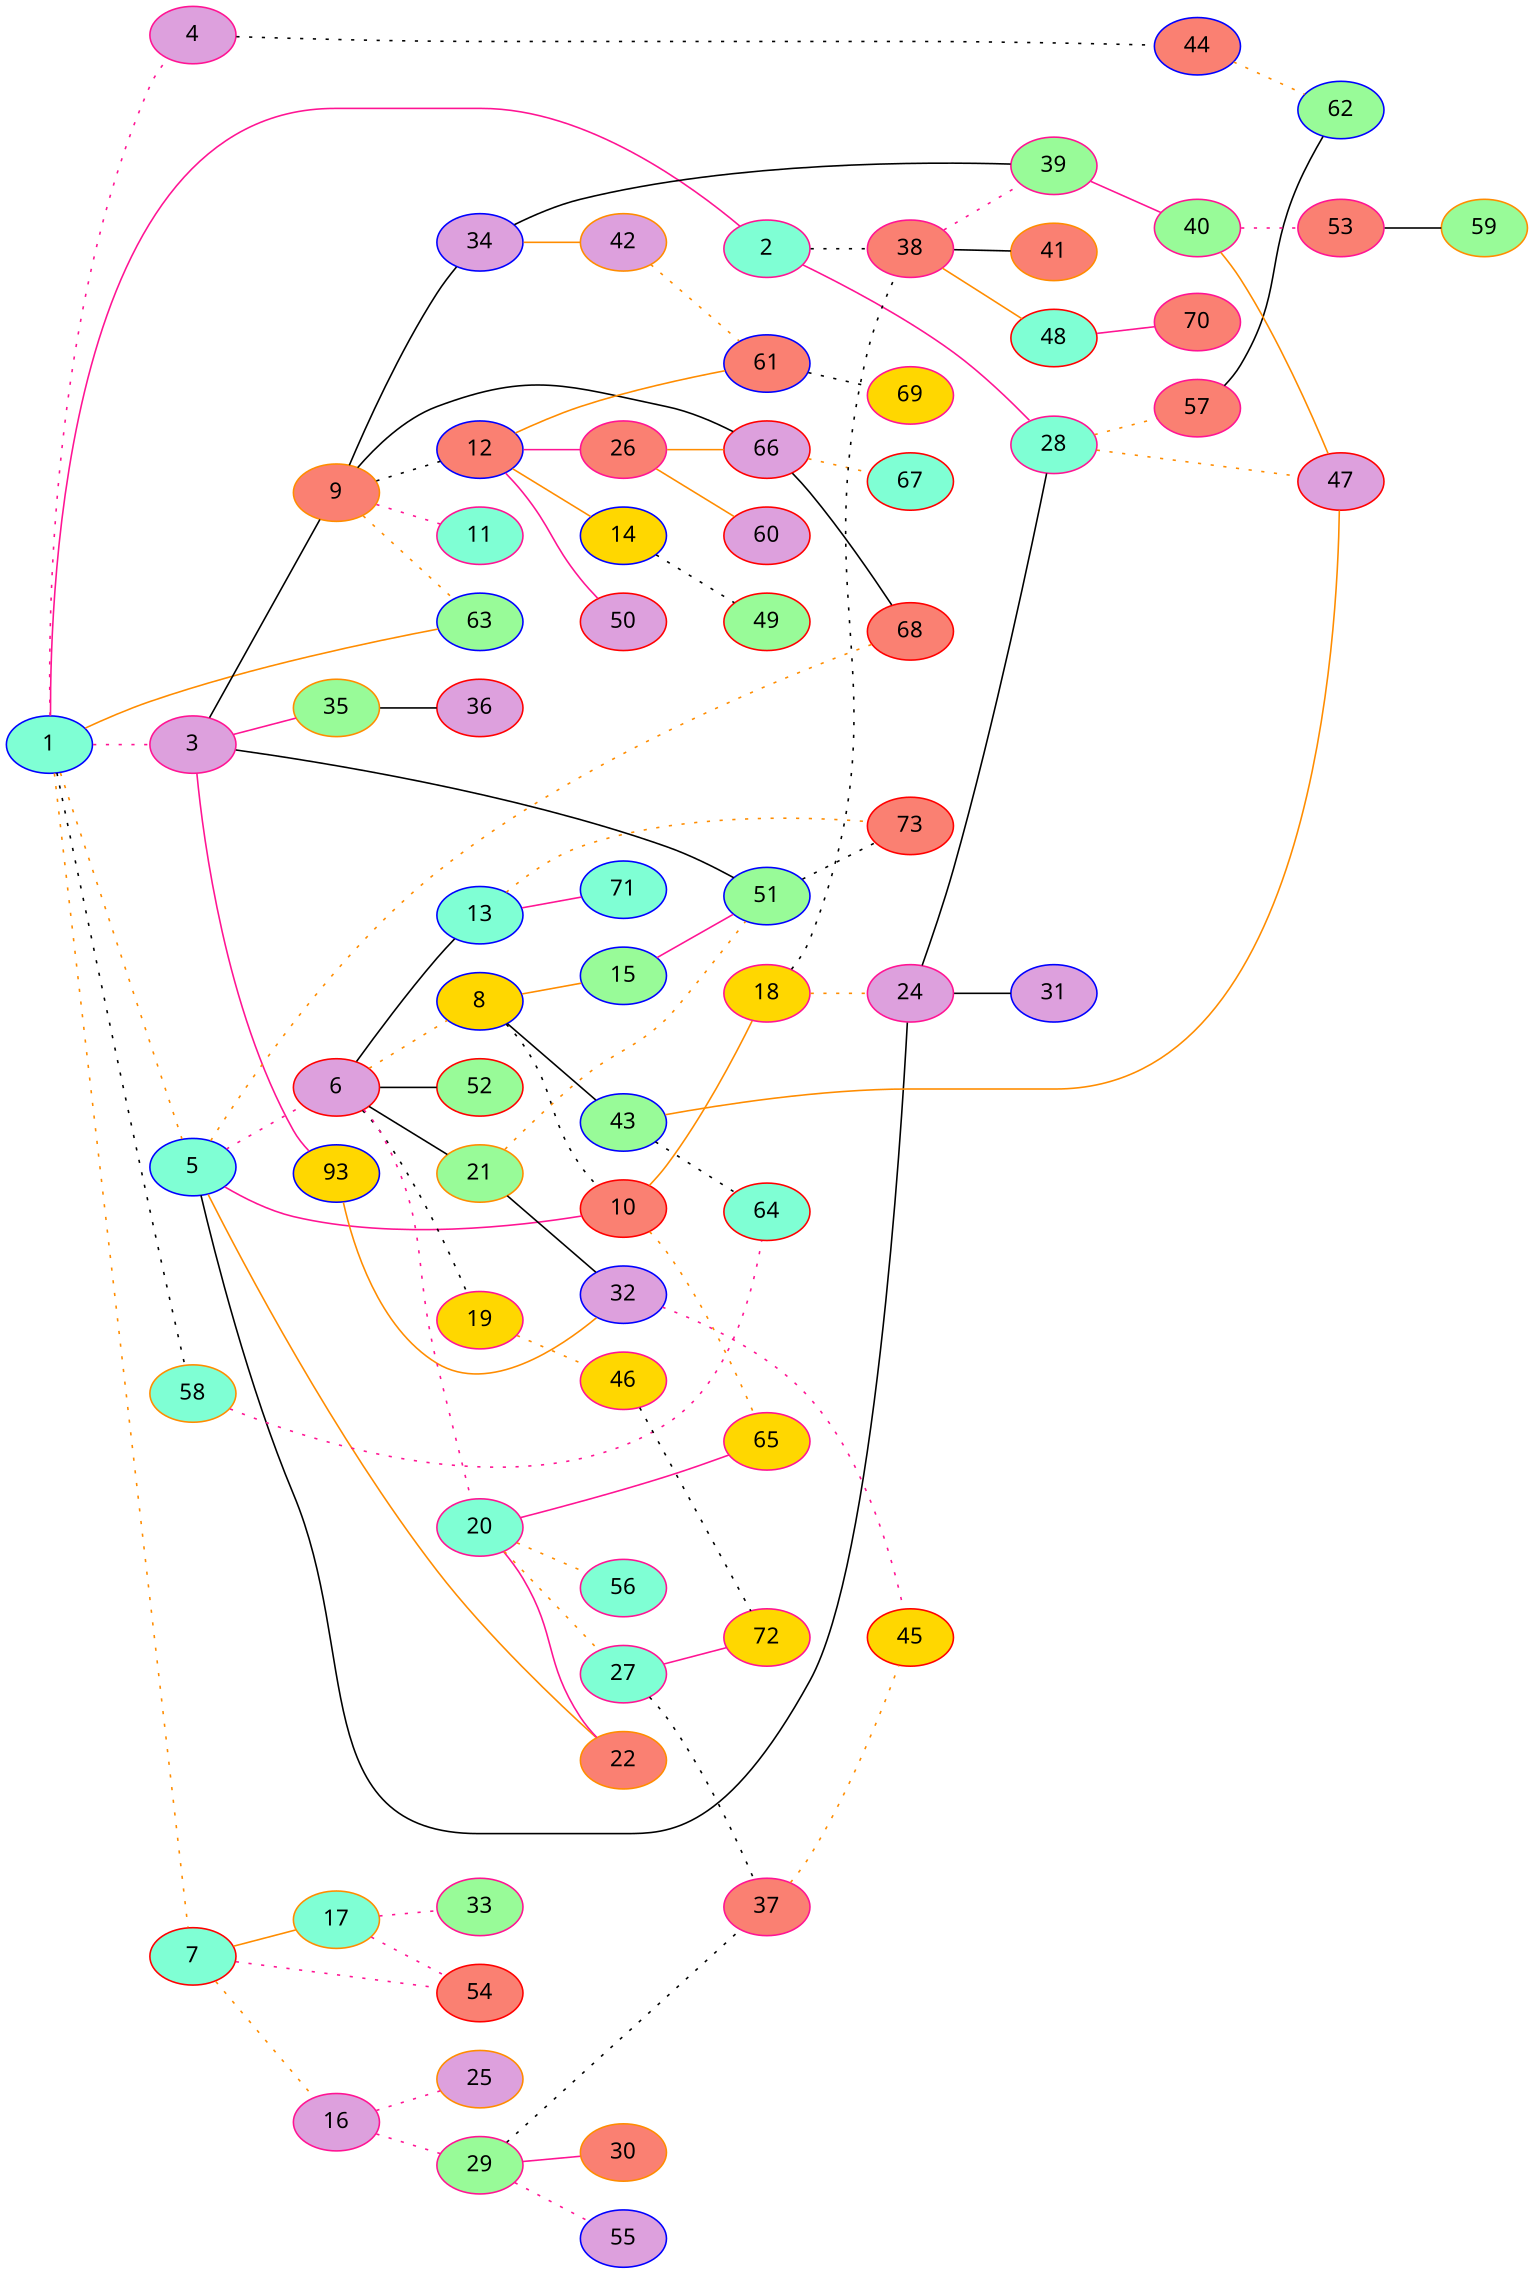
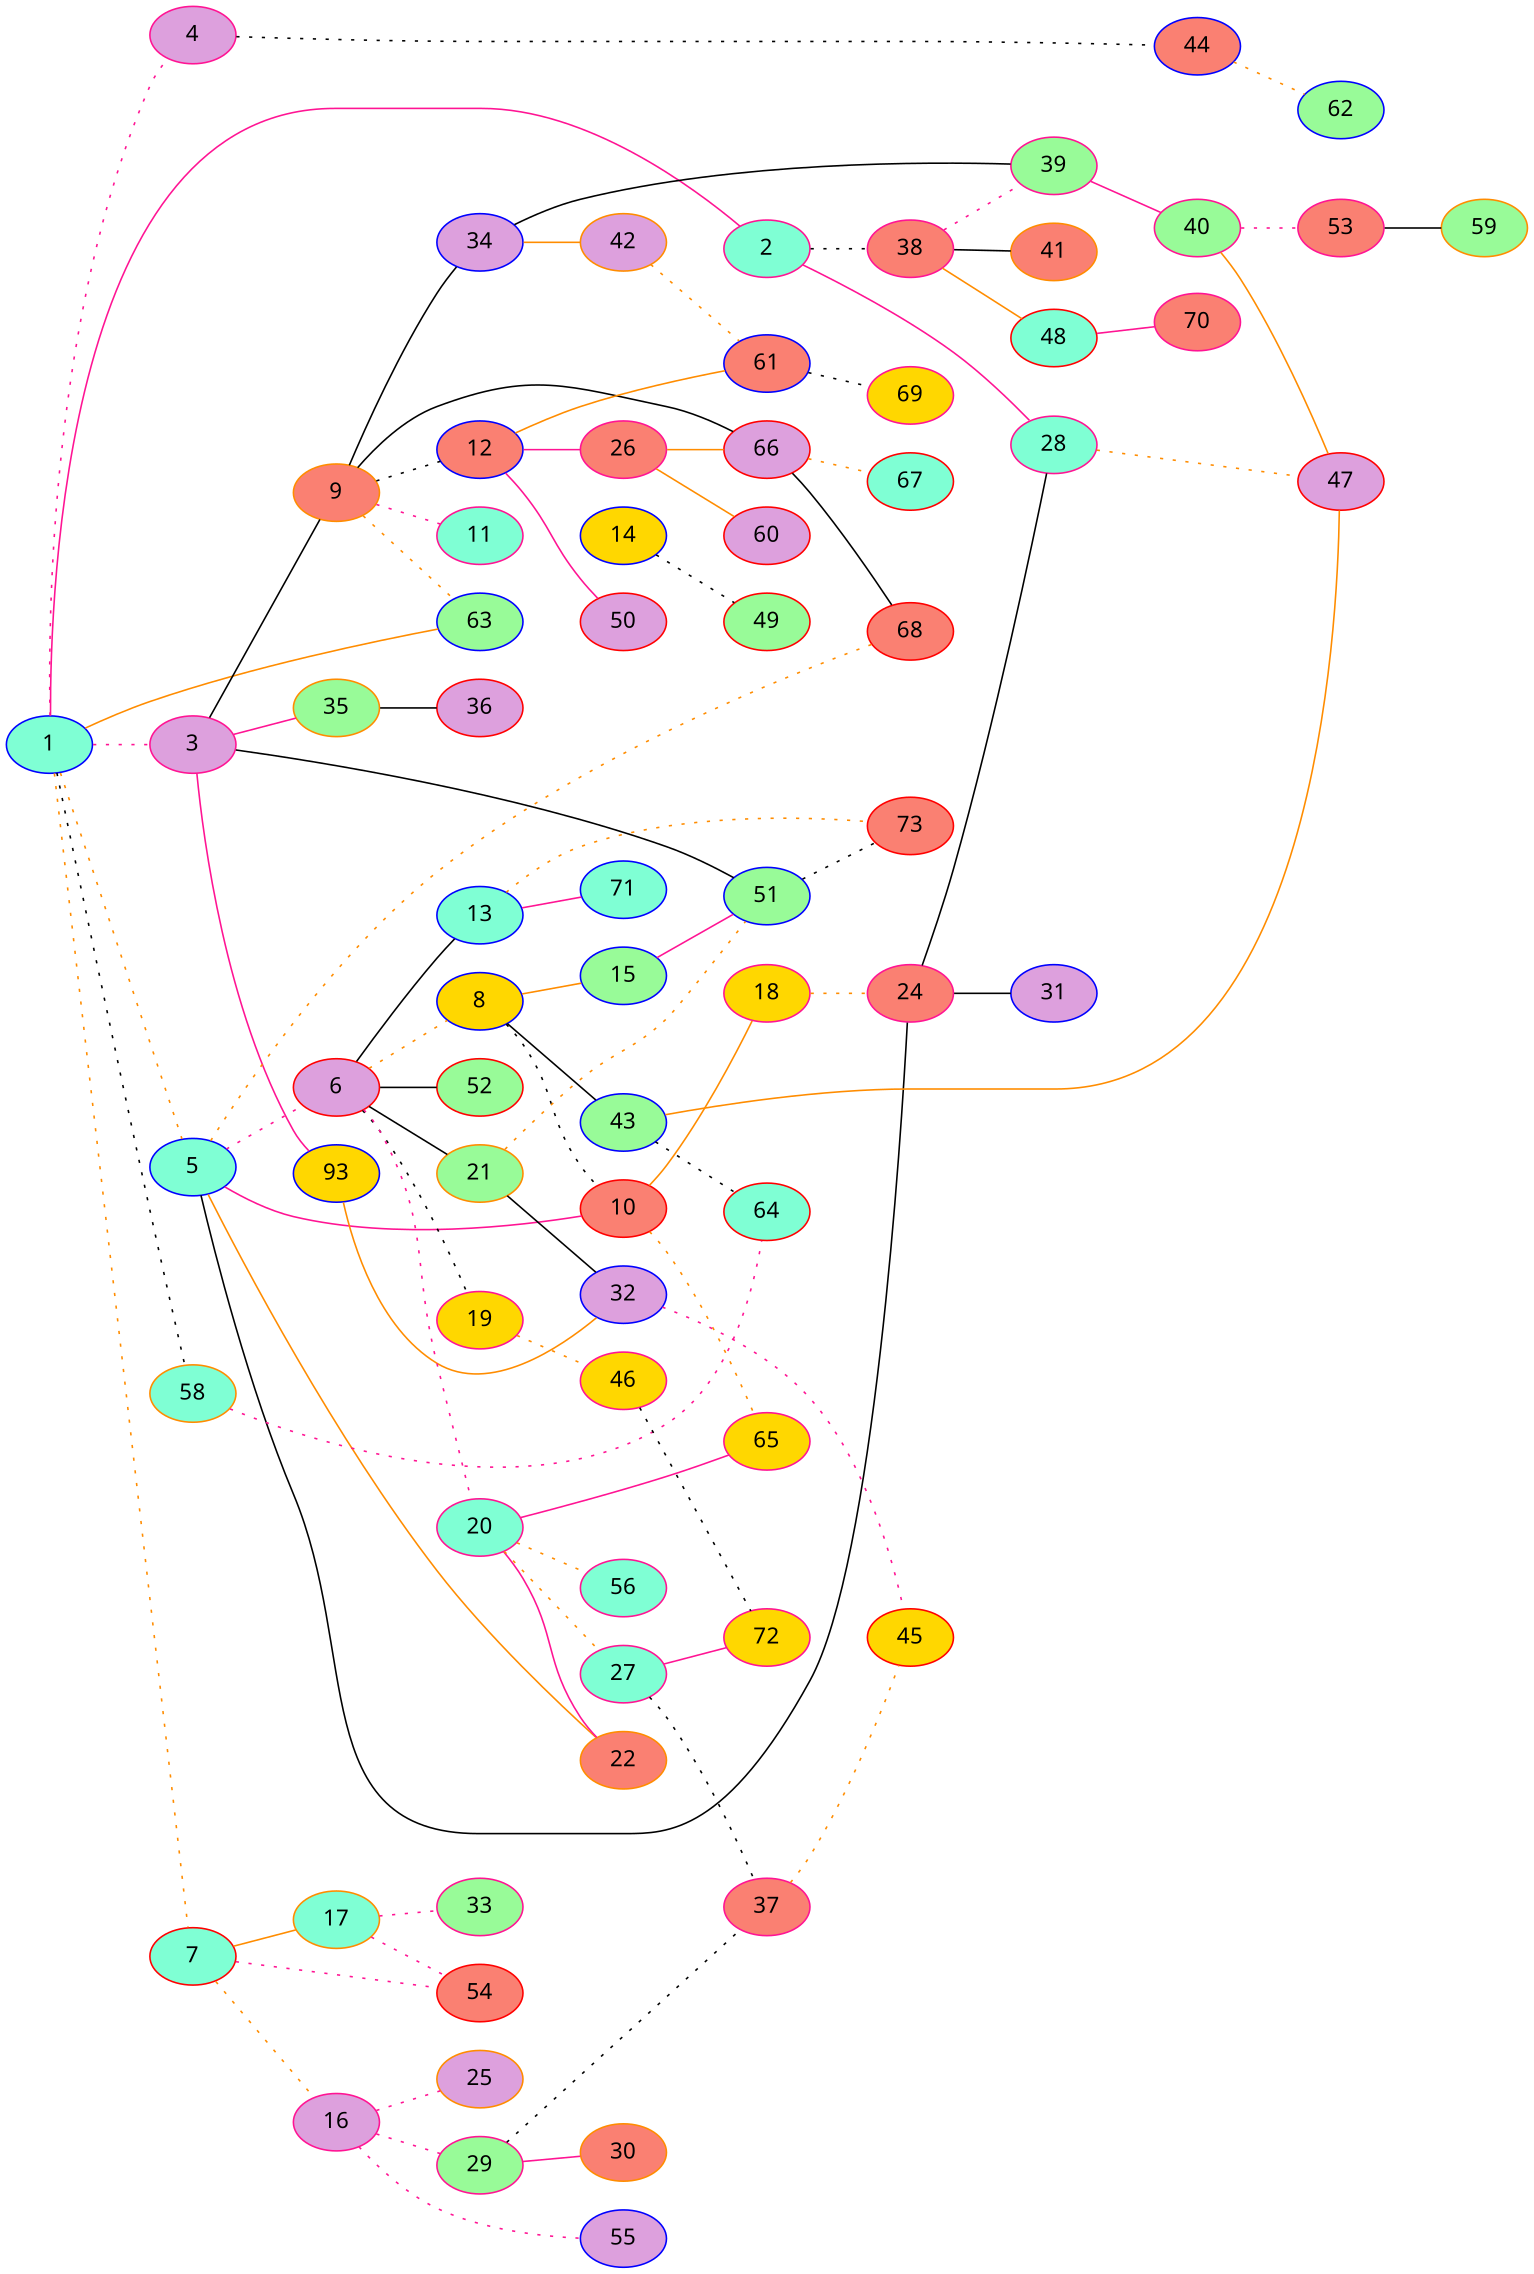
node "57": removed
edge "12" -- "14": removed
edge "38" -- "18": removed
node "24": fillcolor plum -> salmon
edge "29" -- "55": now "16" -- "55"
